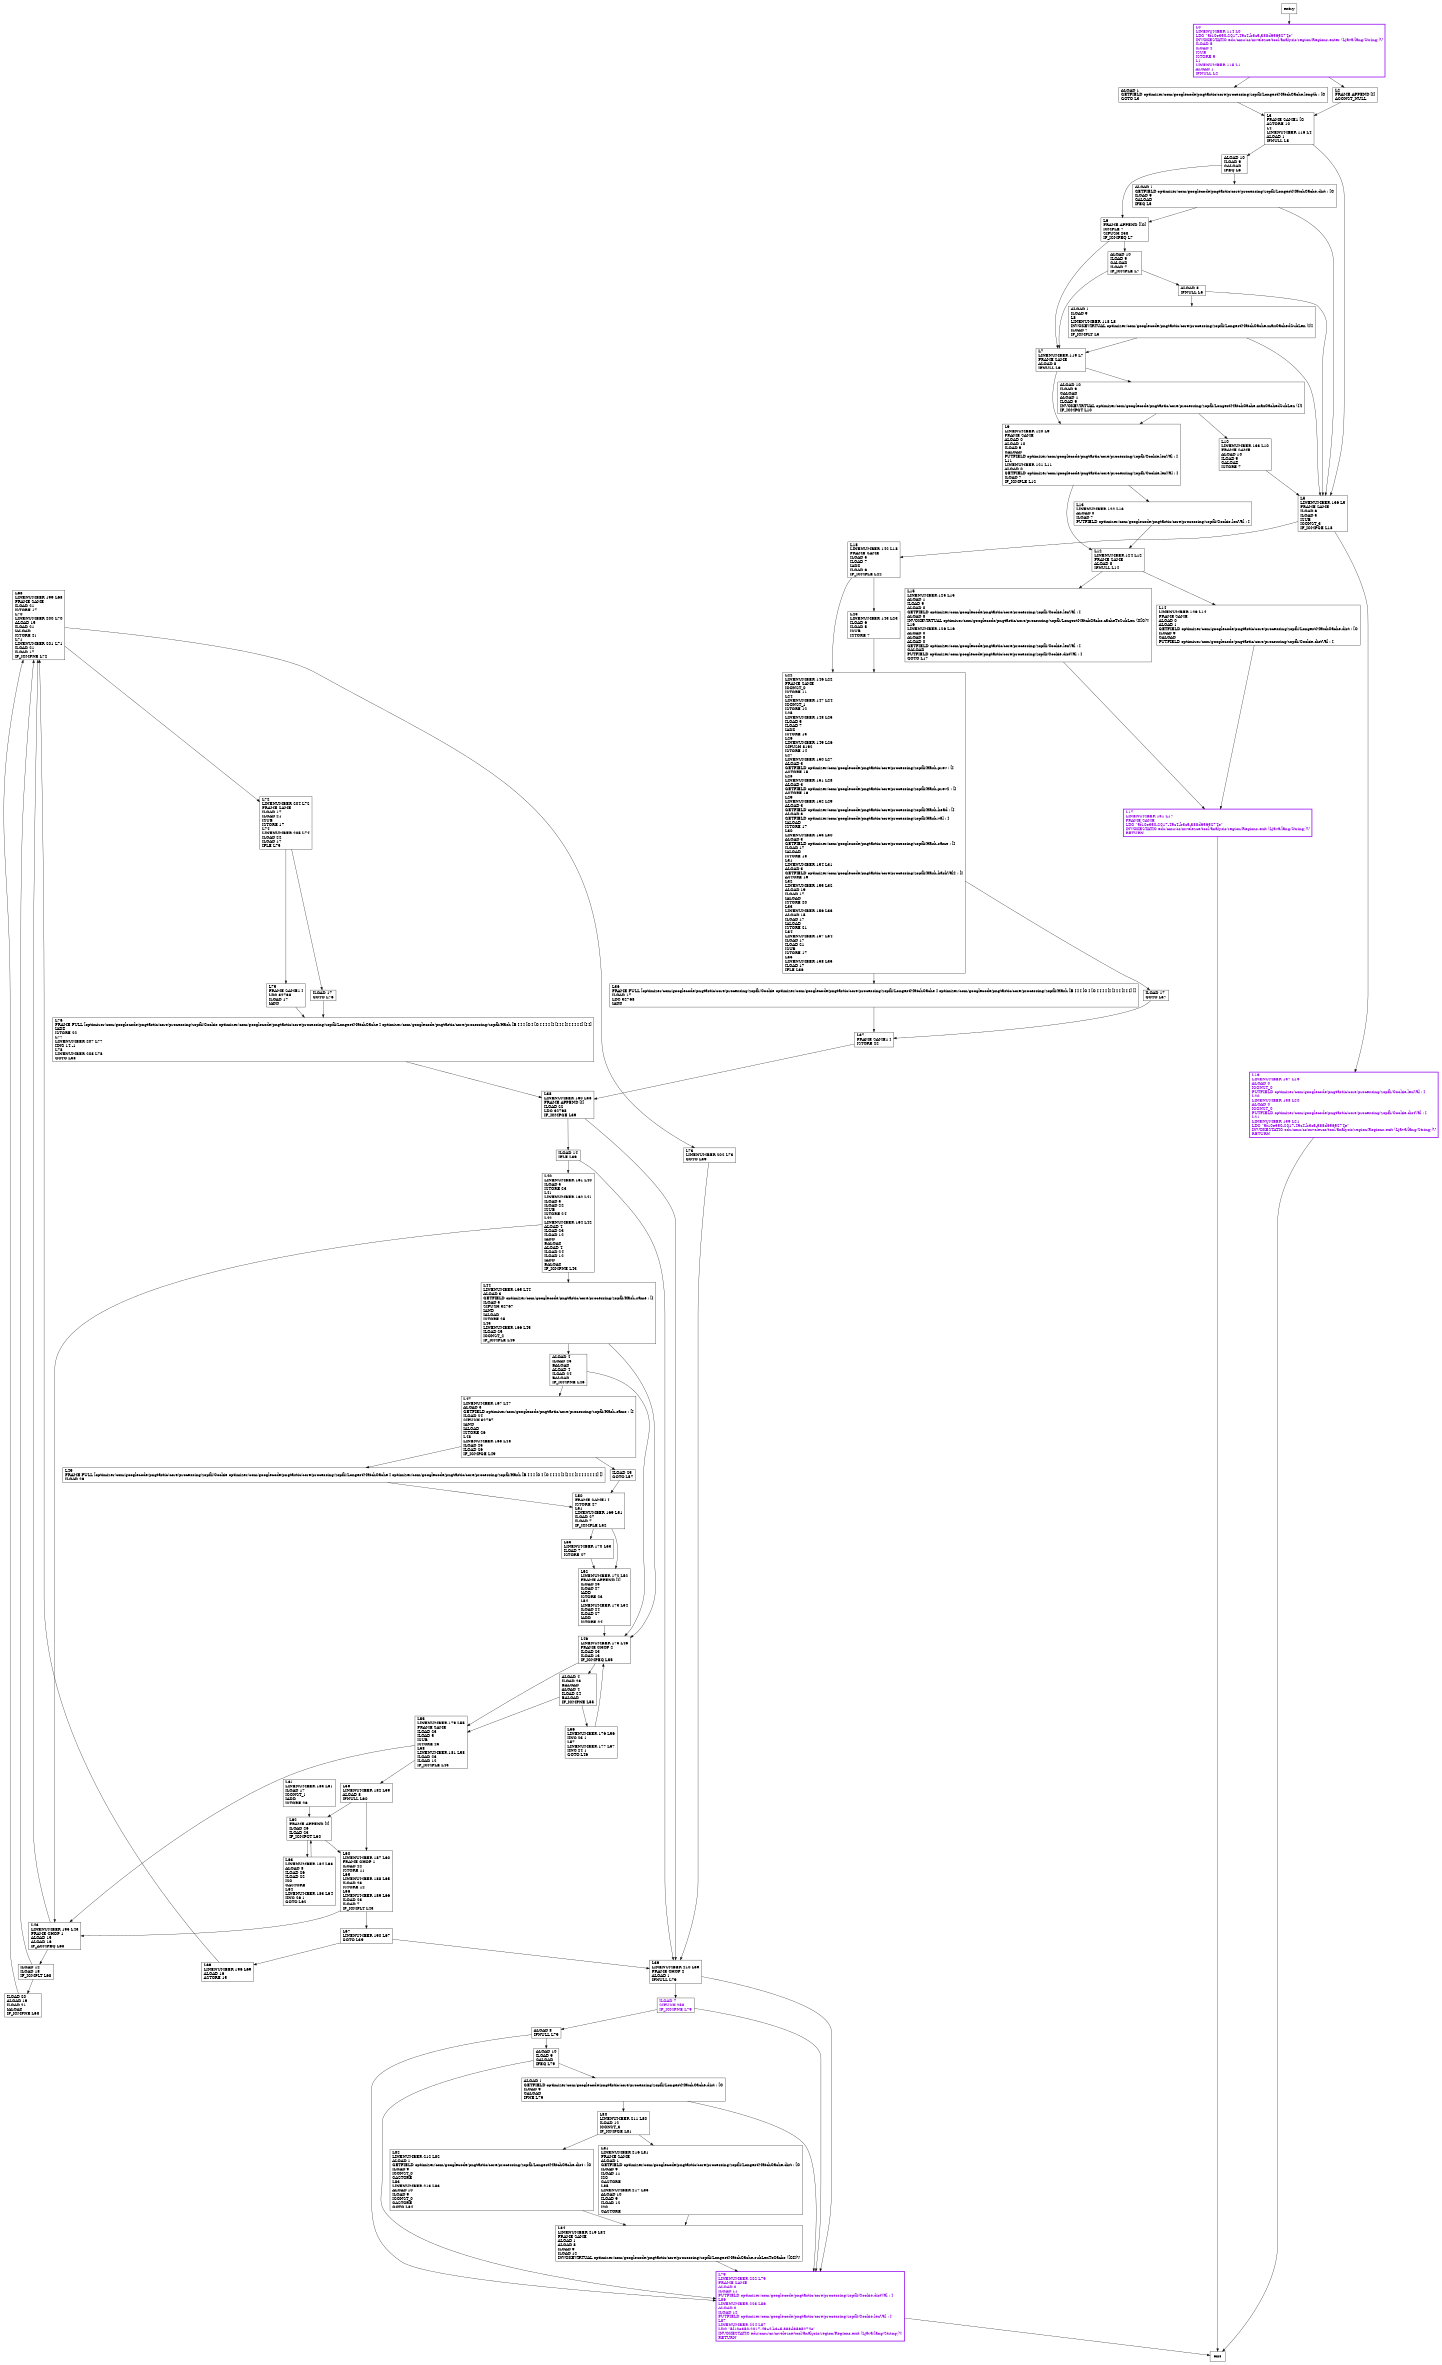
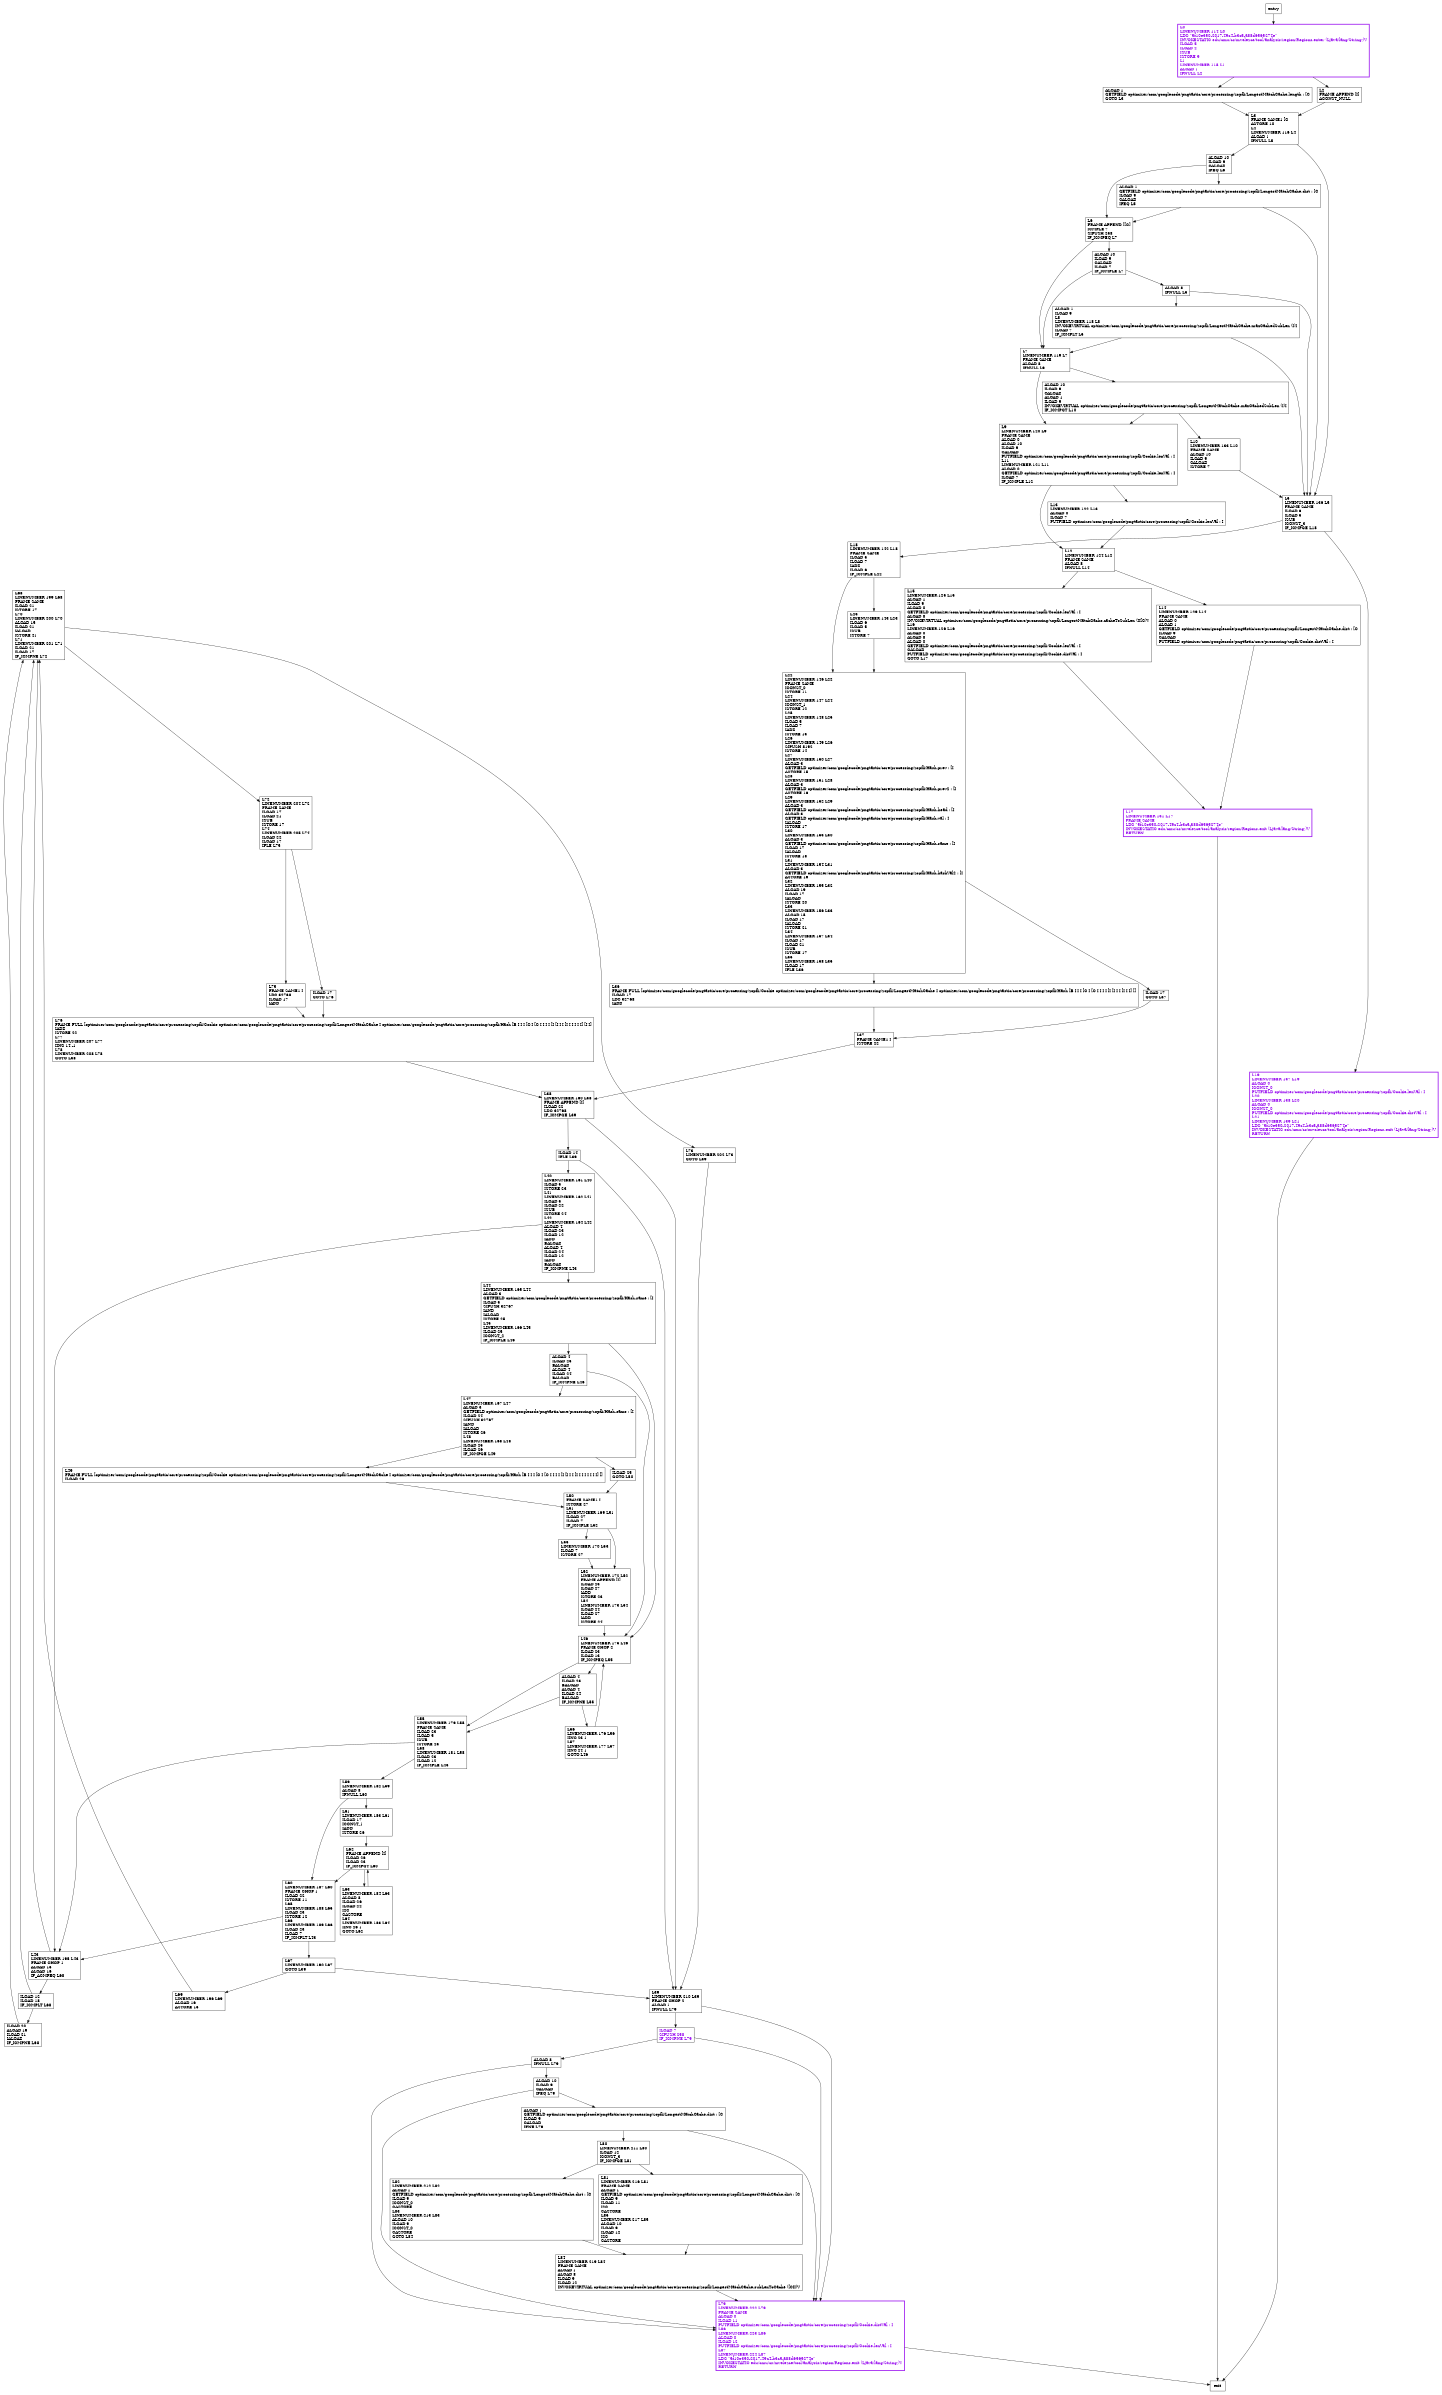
node "ILOAD 25 GOTO L57": label "ILOAD 25 GOTO L57" -> "ILOAD 25 GOTO L50"
edge "L59 LINENUMBER 182 L59 ALOAD 8 IFNULL L60" -> "L62 FRAME APPEND [I] ILOAD 26 ILOAD 23 IF_ICMPGT L60": now "L59 LINENUMBER 182 L59 ALOAD 8 IFNULL L60" -> "L61 LINENUMBER 183 L61 ILOAD 17 ICONST_1 IADD ISTORE 26"
